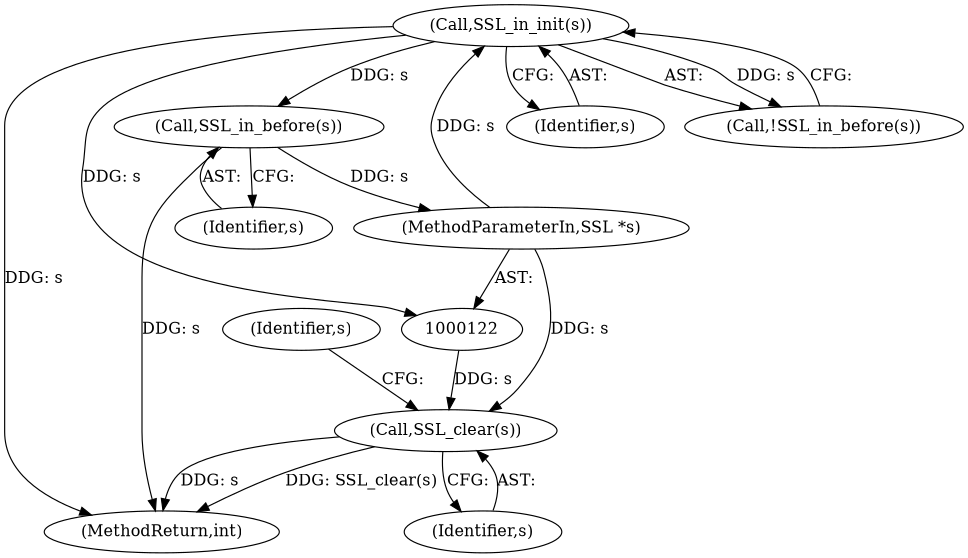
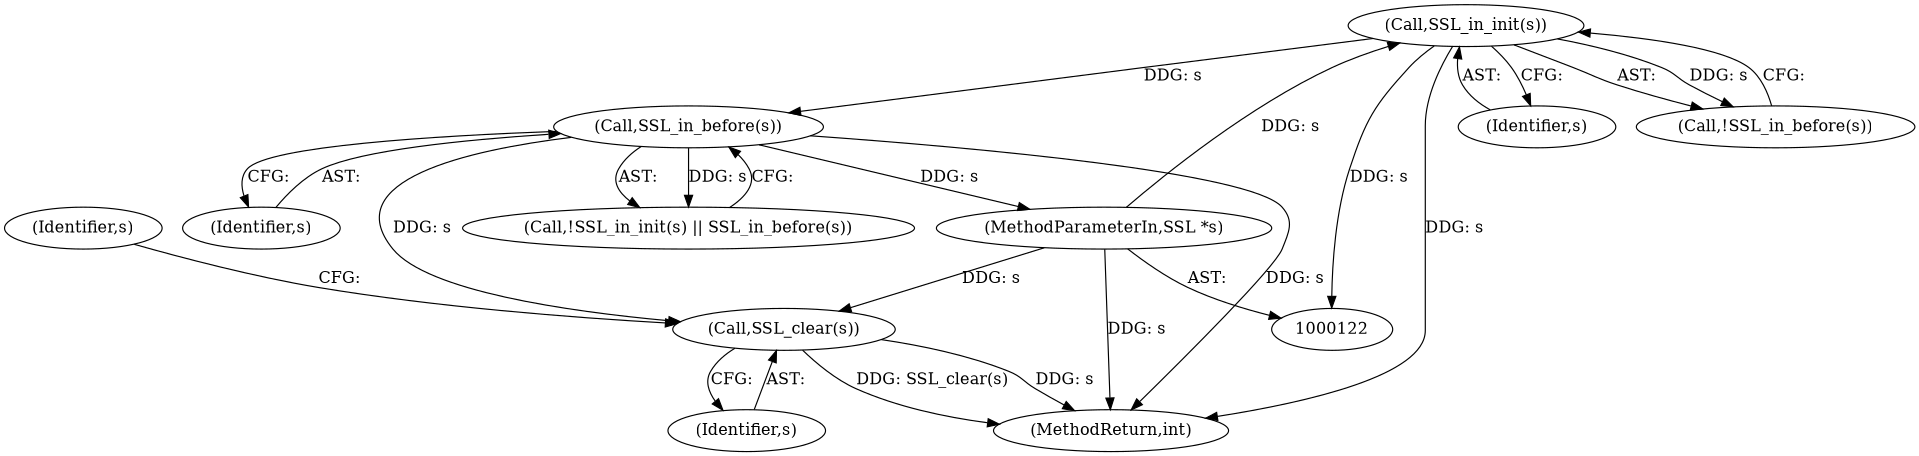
node "(Call,!SSL_in_init(s) || SSL_in_before(s))": added
edge "(MethodParameterIn,SSL *s)" -> "(MethodReturn,int)": added, label "DDG: s"
edge "1000122" -> "(Call,SSL_clear(s))": now "(Call,SSL_in_before(s))" -> "(Call,SSL_clear(s))"
